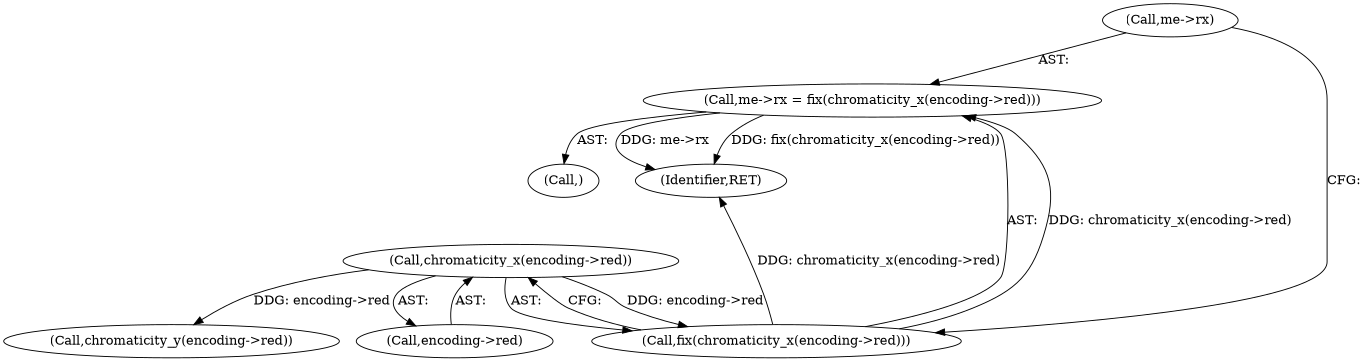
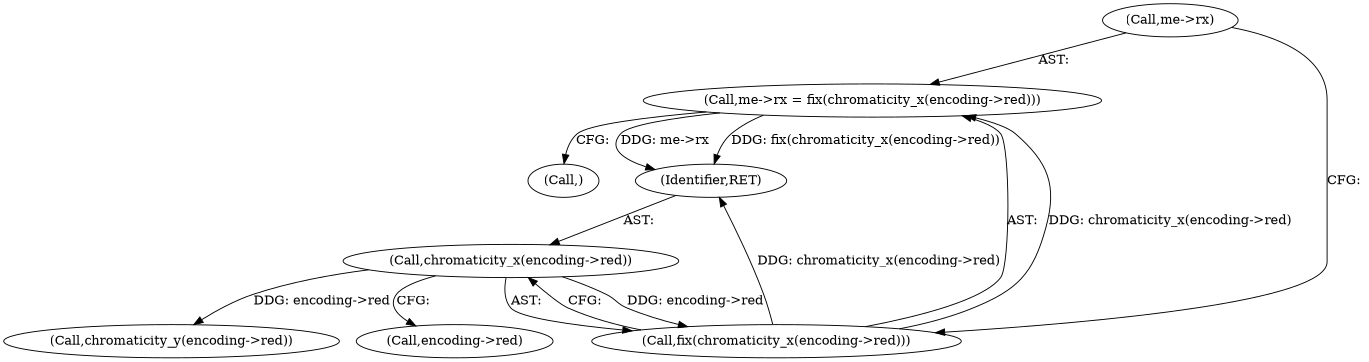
edge "(Call,me->rx = fix(chromaticity_x(encoding->red)))" -> "(Call,)": label "AST: " -> "CFG: "
edge "(Call,chromaticity_x(encoding->red))" -> "(Call,encoding->red)": label "AST: " -> "CFG: "
edge "(Call,encoding->red)" -> "(Call,chromaticity_x(encoding->red))": now "(Identifier,RET)" -> "(Call,chromaticity_x(encoding->red))"
